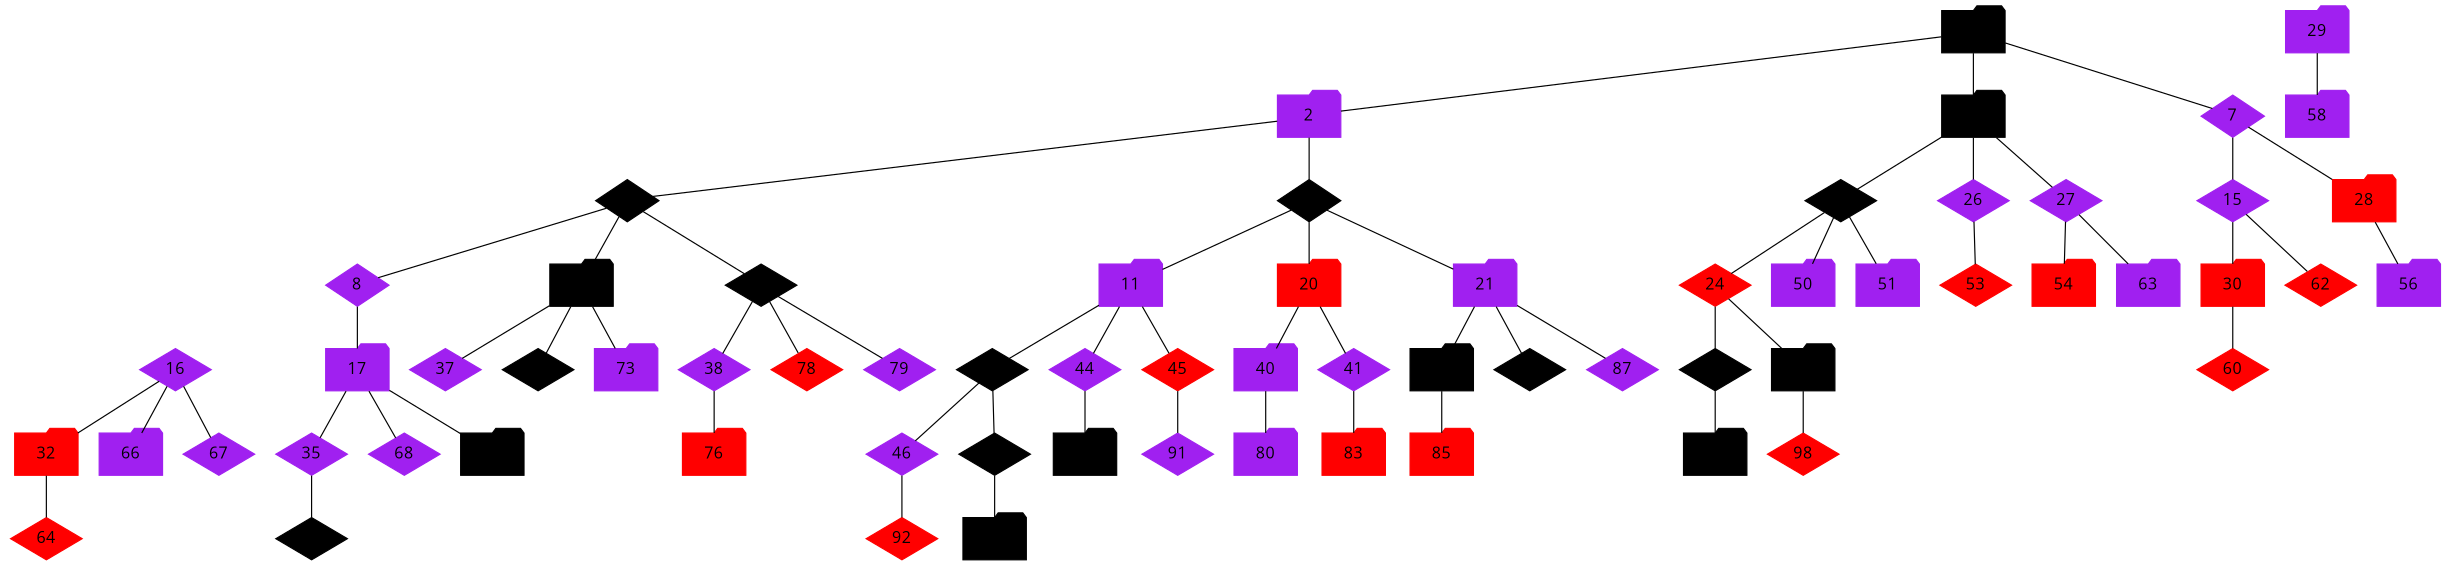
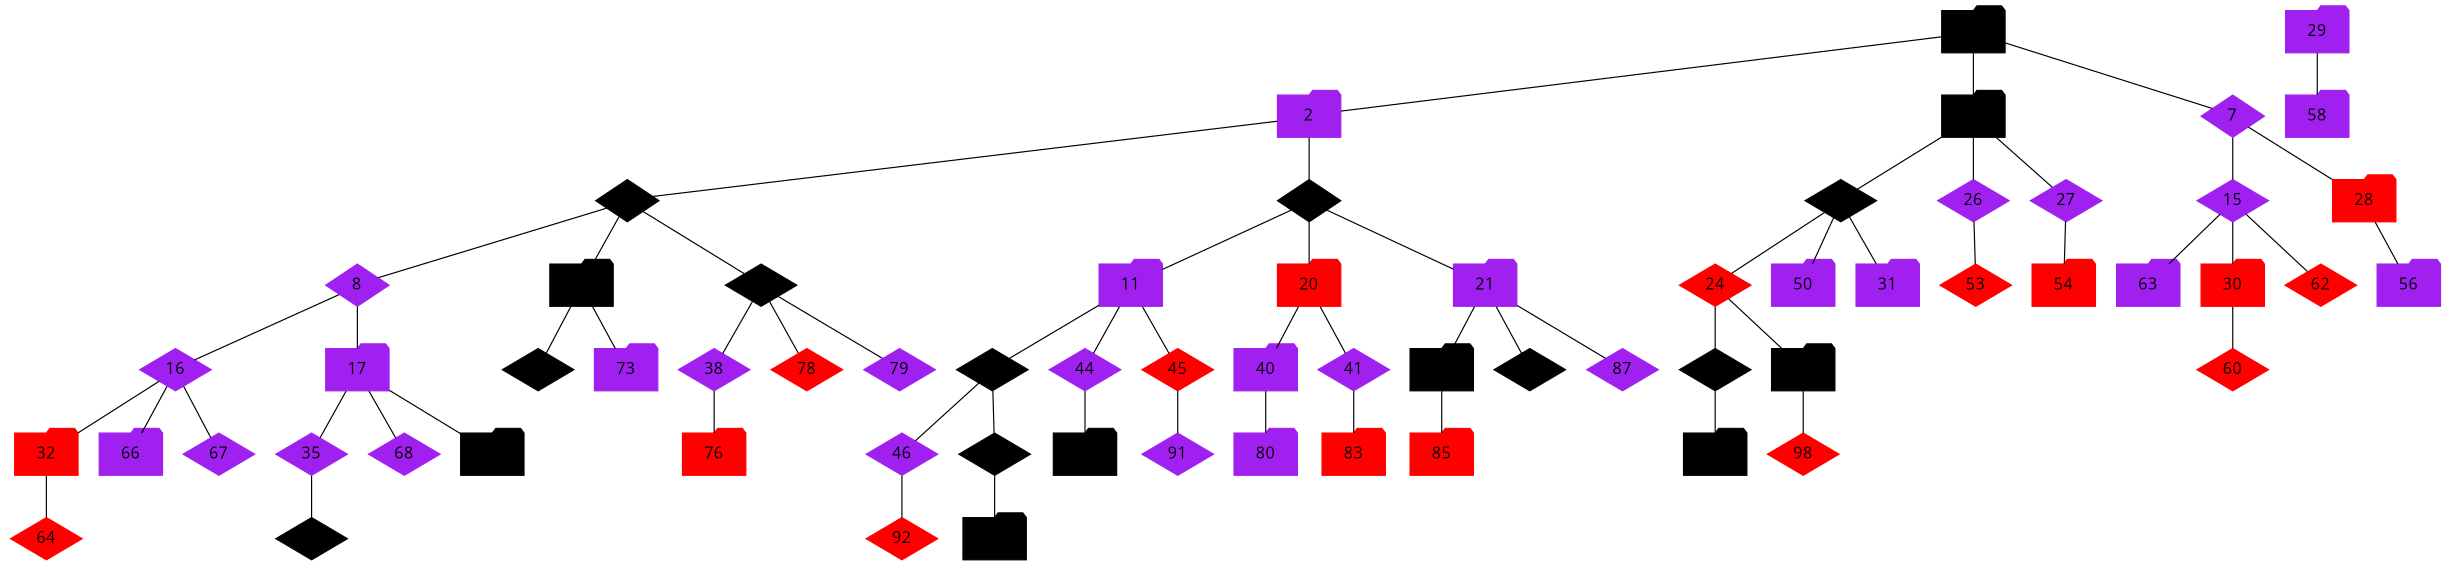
edge "27" -- "63": now "15" -- "63"
node "51": label "51" -> "31"
edge "8" -- "16": added
node "37": removed
